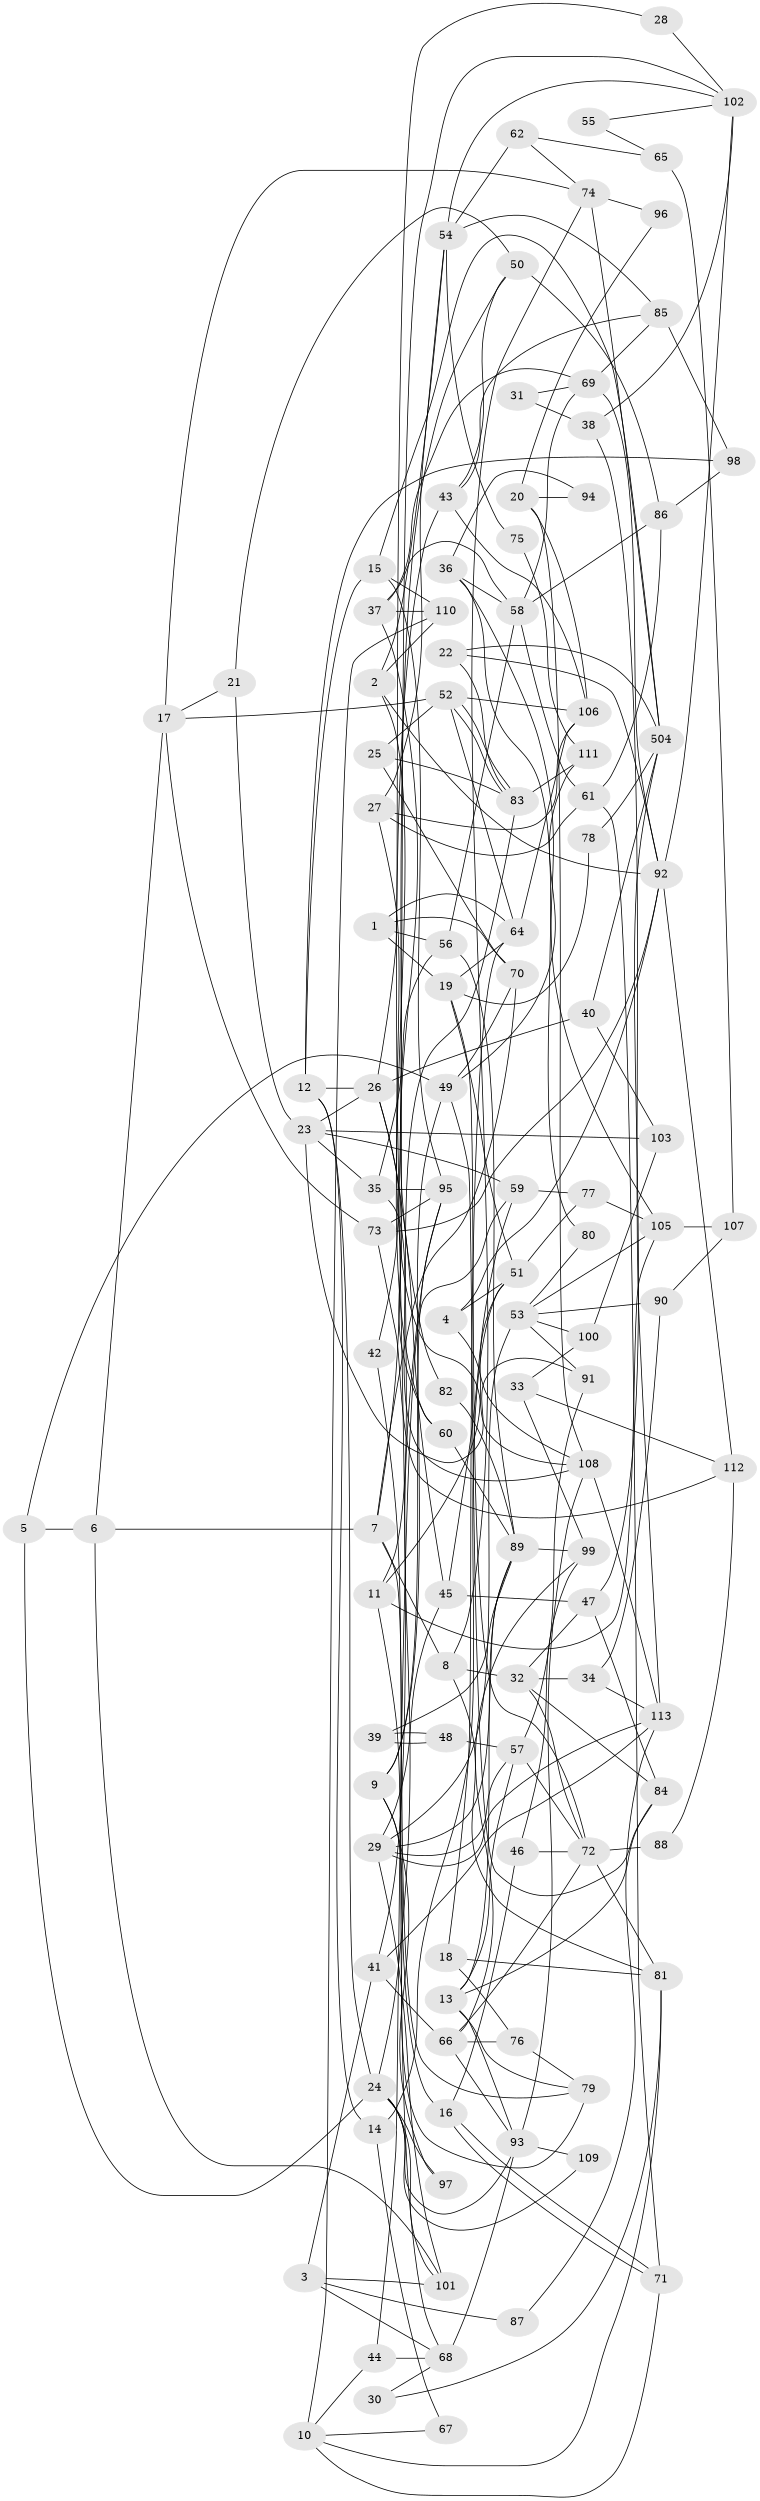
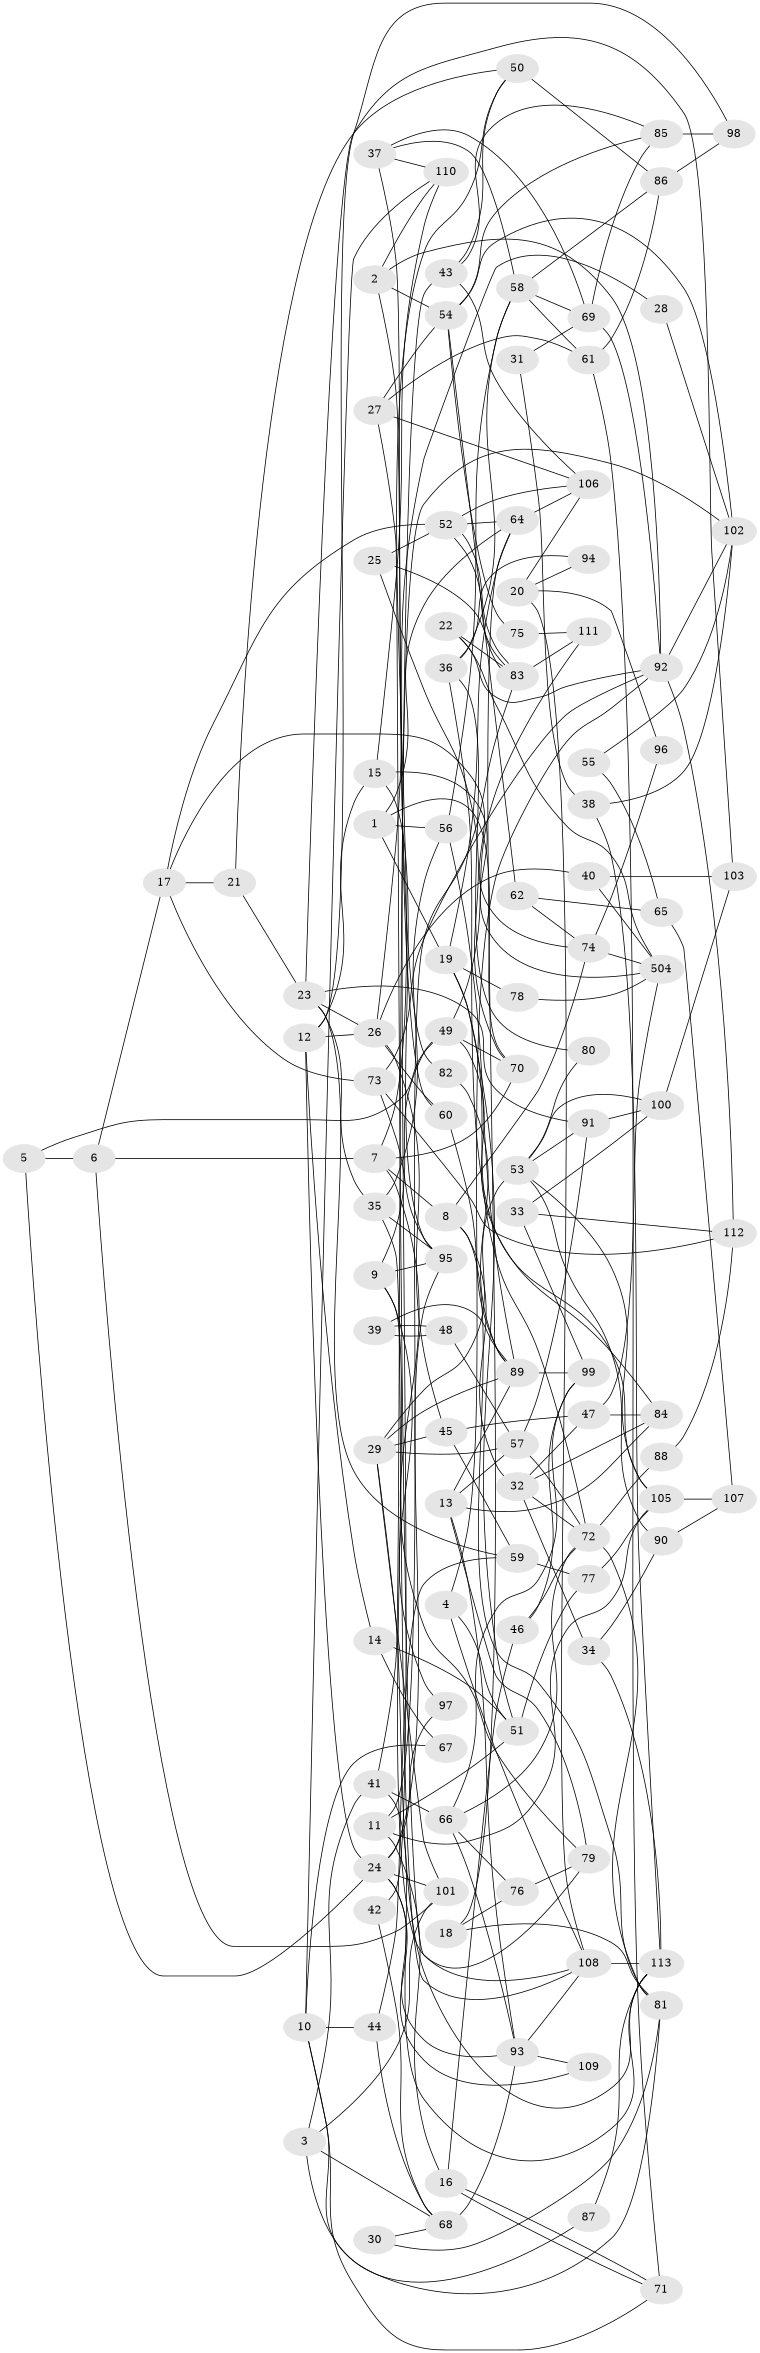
edge "100" -- "91": added
